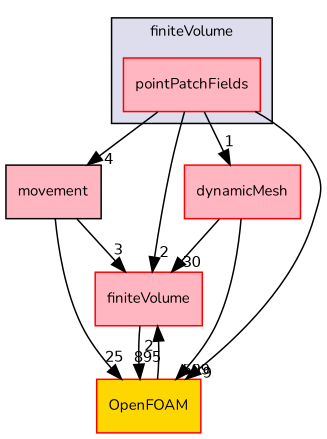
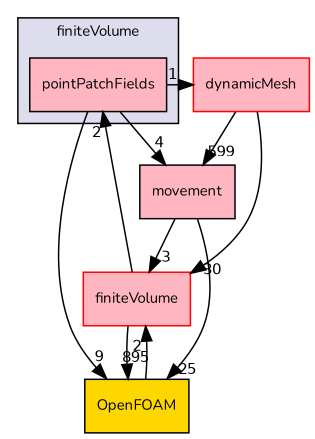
node "pointPatchFields": color red -> black
edge "pointPatchFields" -> "finiteVolume": reversed
edge "dynamicMesh" -> "OpenFOAM": now "dynamicMesh" -> "movement"
node "OpenFOAM": color red -> black
